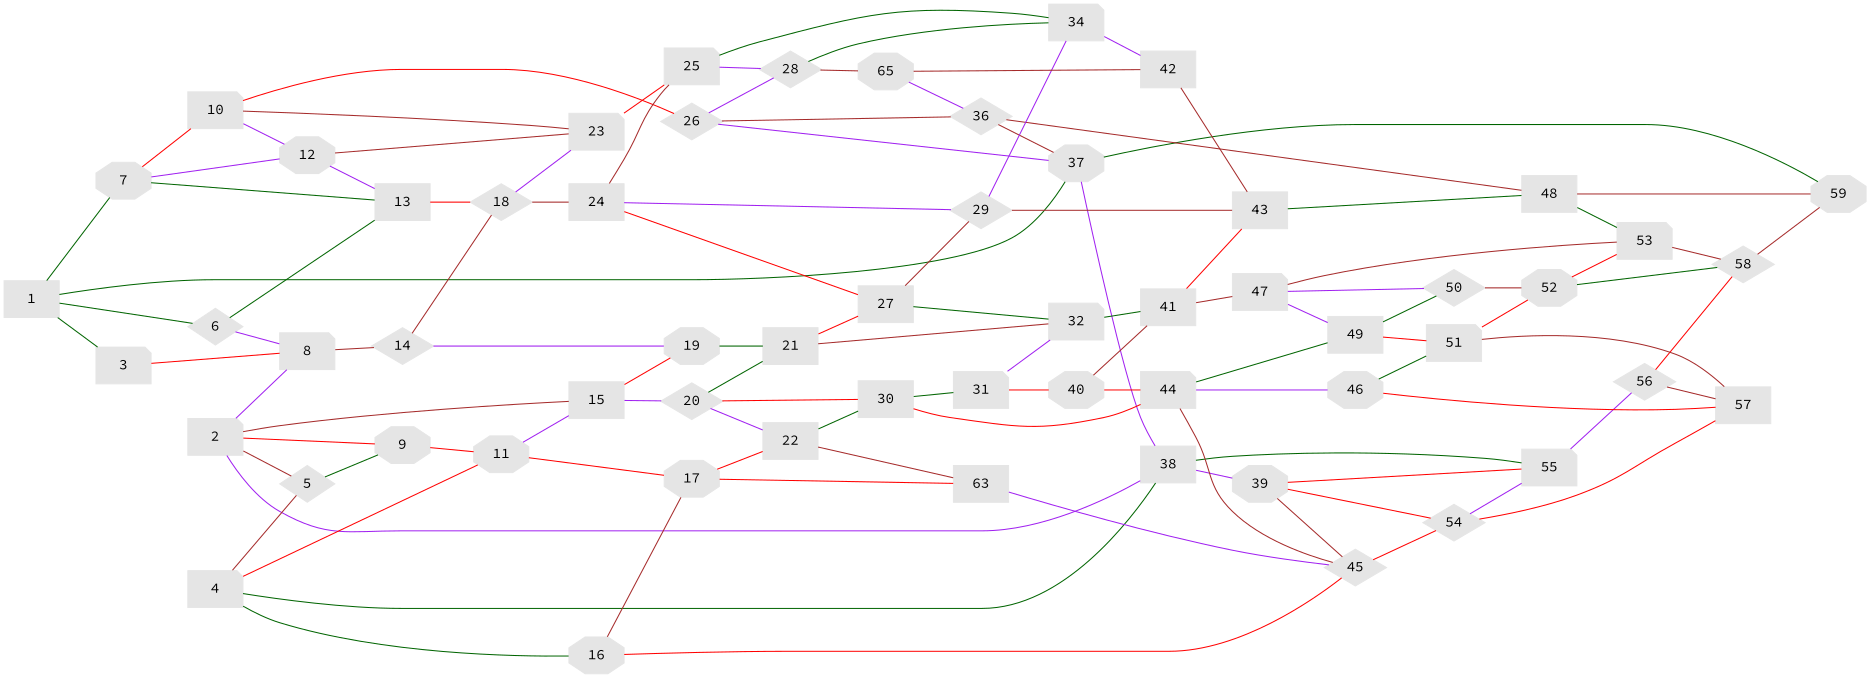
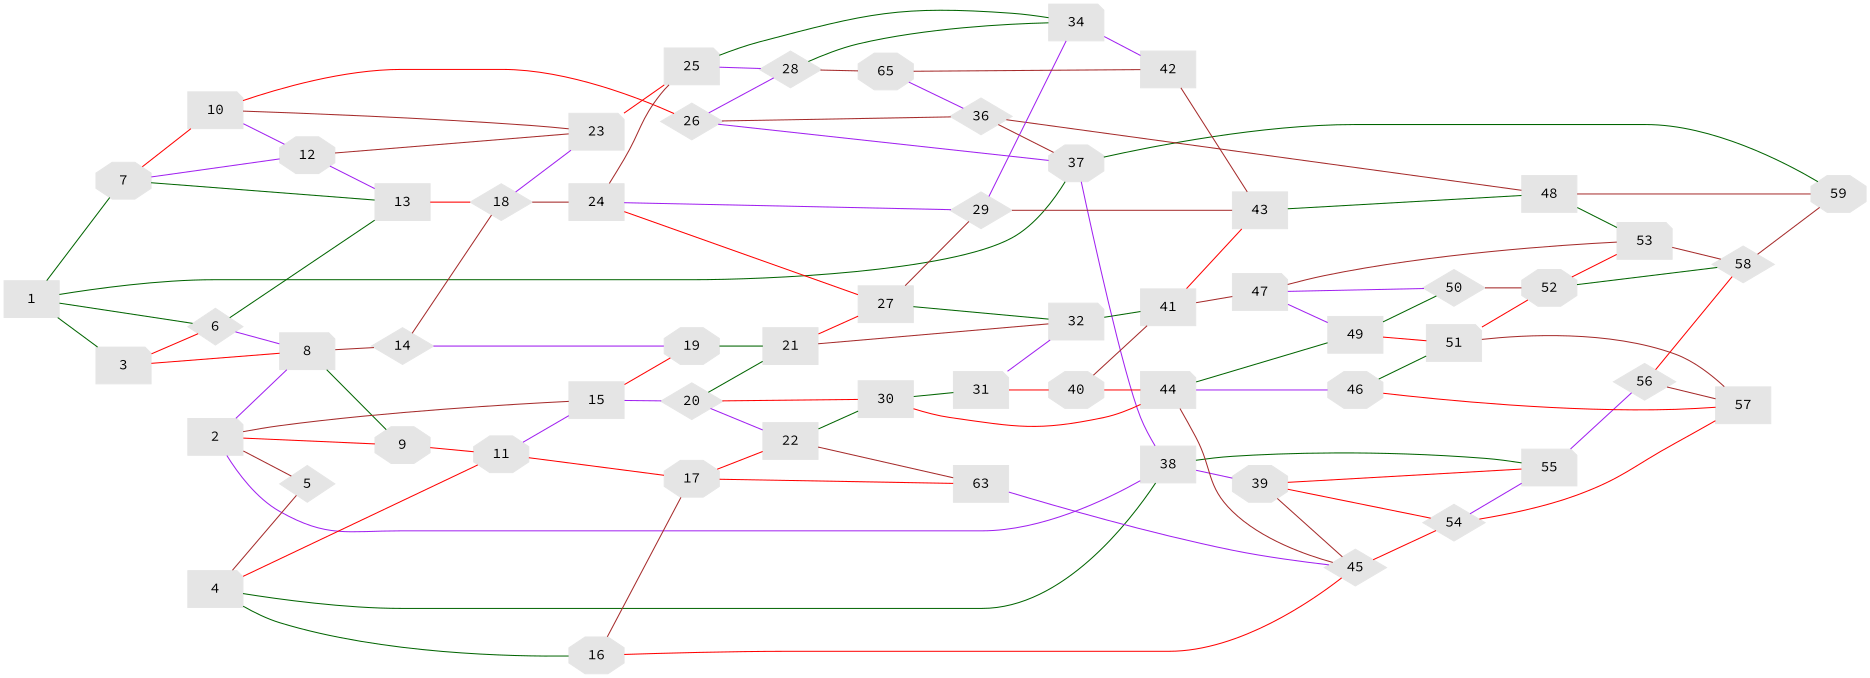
edge "6" -- "3": added
edge "9" -- "5": now "9" -- "8"
